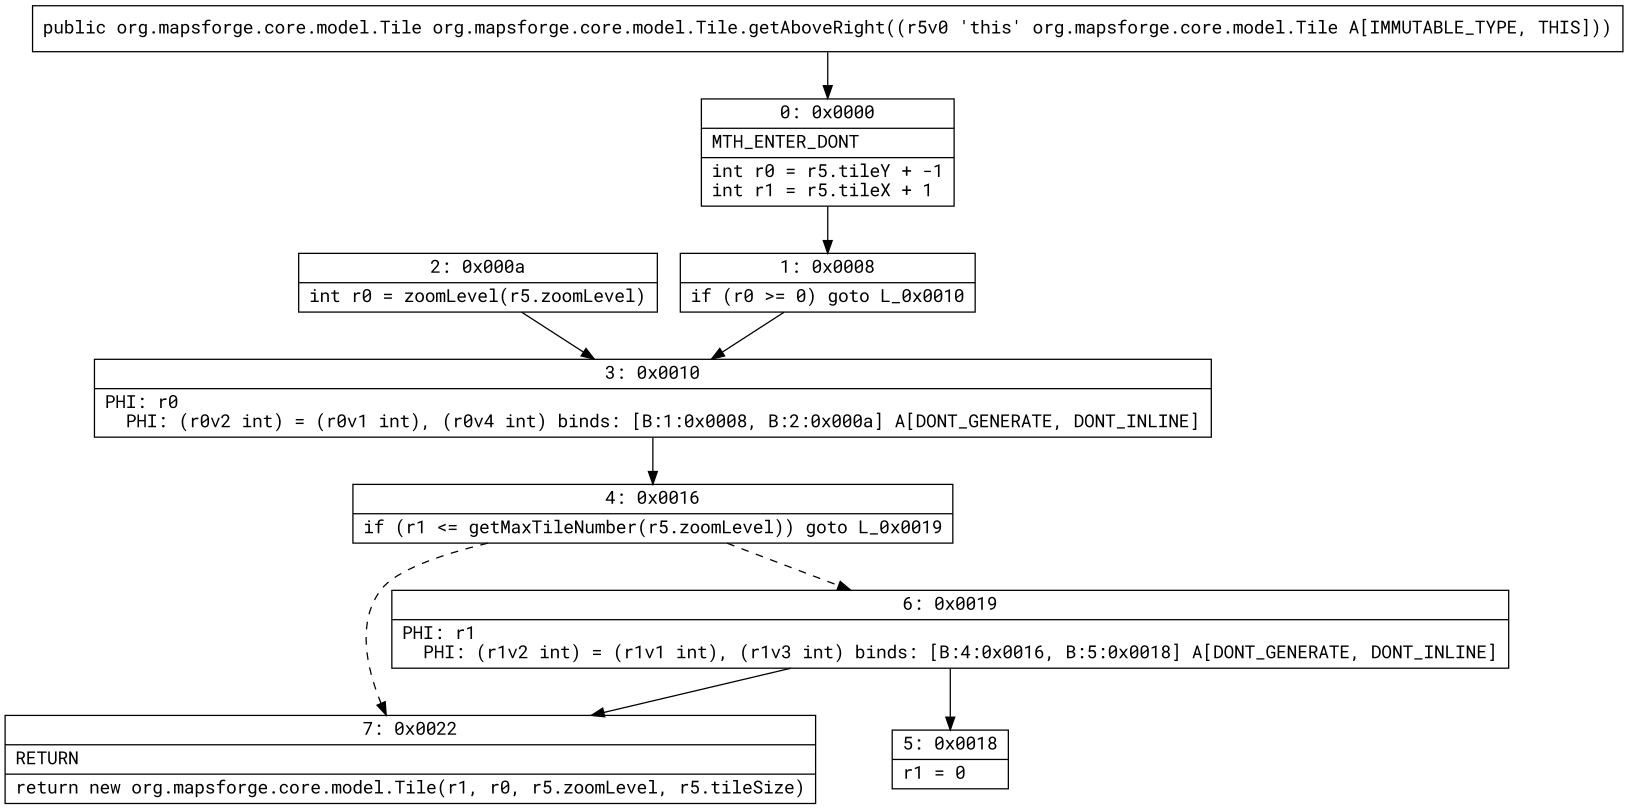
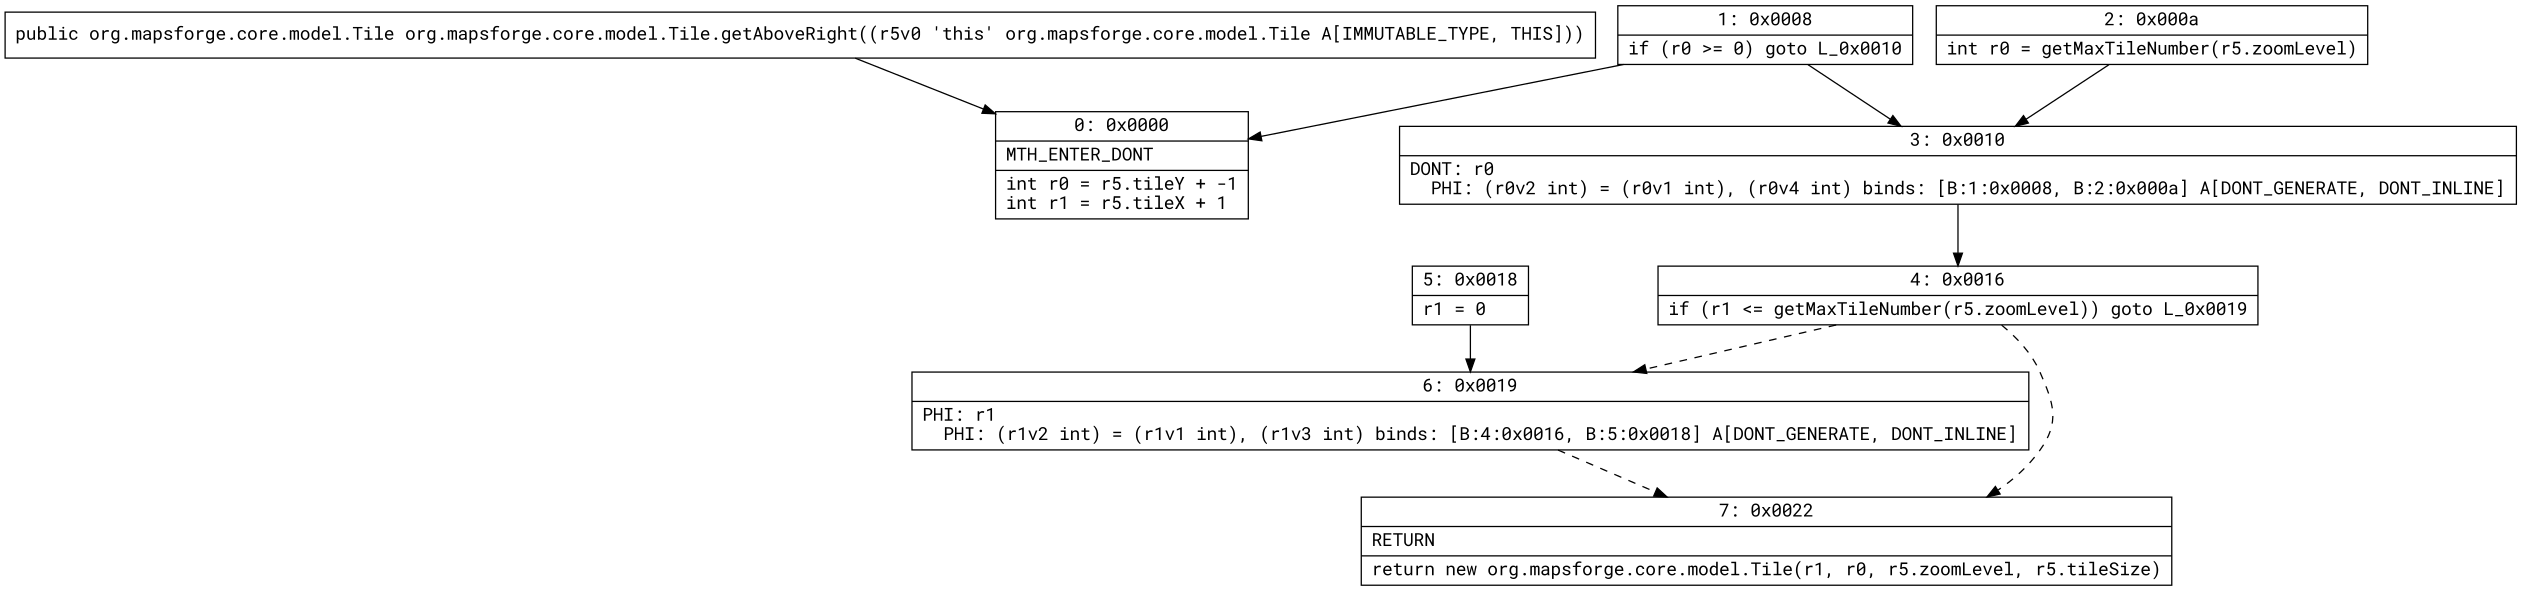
edge "0: 0x0000" -> "1: 0x0008": reversed
node "2: 0x000a": text "int r0 = zoomLevel(r5.zoomLevel)" -> "int r0 = getMaxTileNumber(r5.zoomLevel)"
node "3: 0x0010": text "PHI: r0" -> "DONT: r0"
edge "6: 0x0019" -> "7: 0x0022": style solid -> dashed
edge "6: 0x0019" -> "5: 0x0018": reversed
